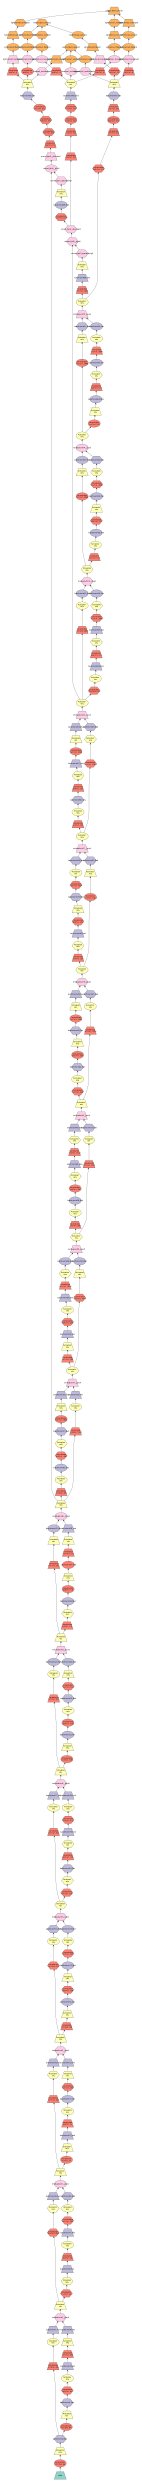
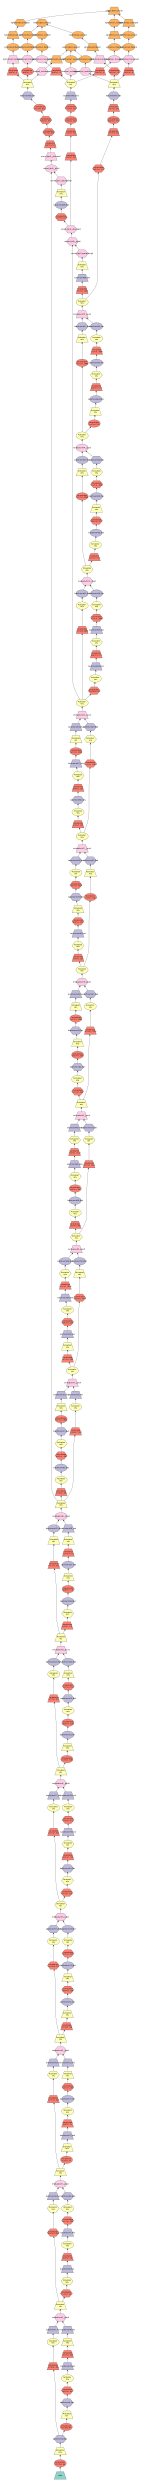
node "batchnorm27_fwd": fillcolor #fb8072 -> #bebada
